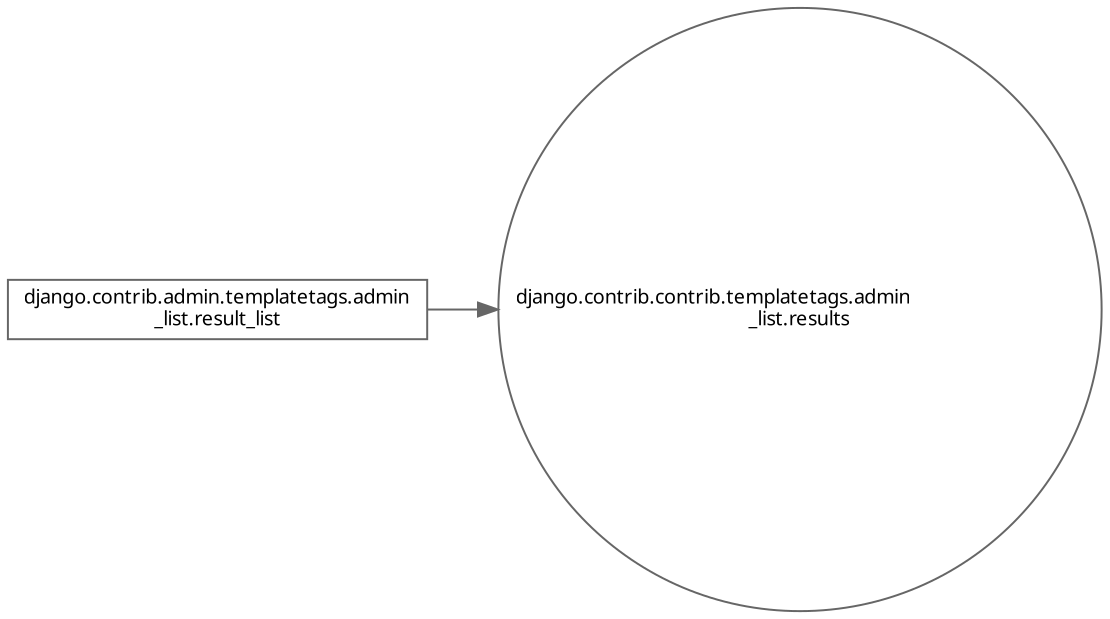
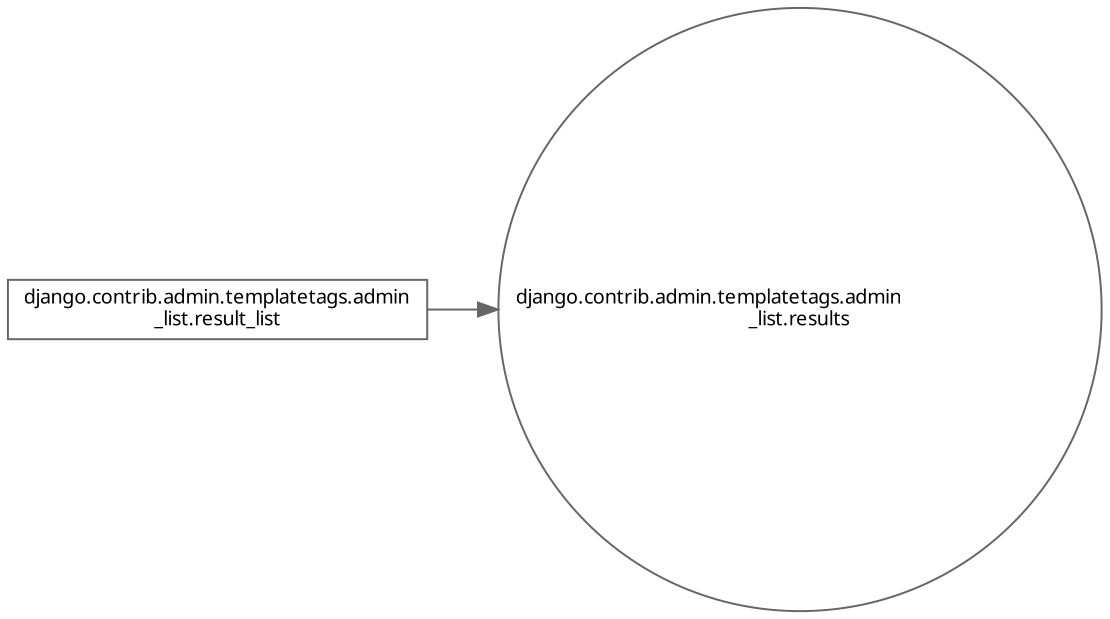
node "django.contrib.contrib.templatetags.admin _list.results": label "django.contrib.contrib.templatetags.admin _list.results" -> "django.contrib.admin.templatetags.admin _list.results"
